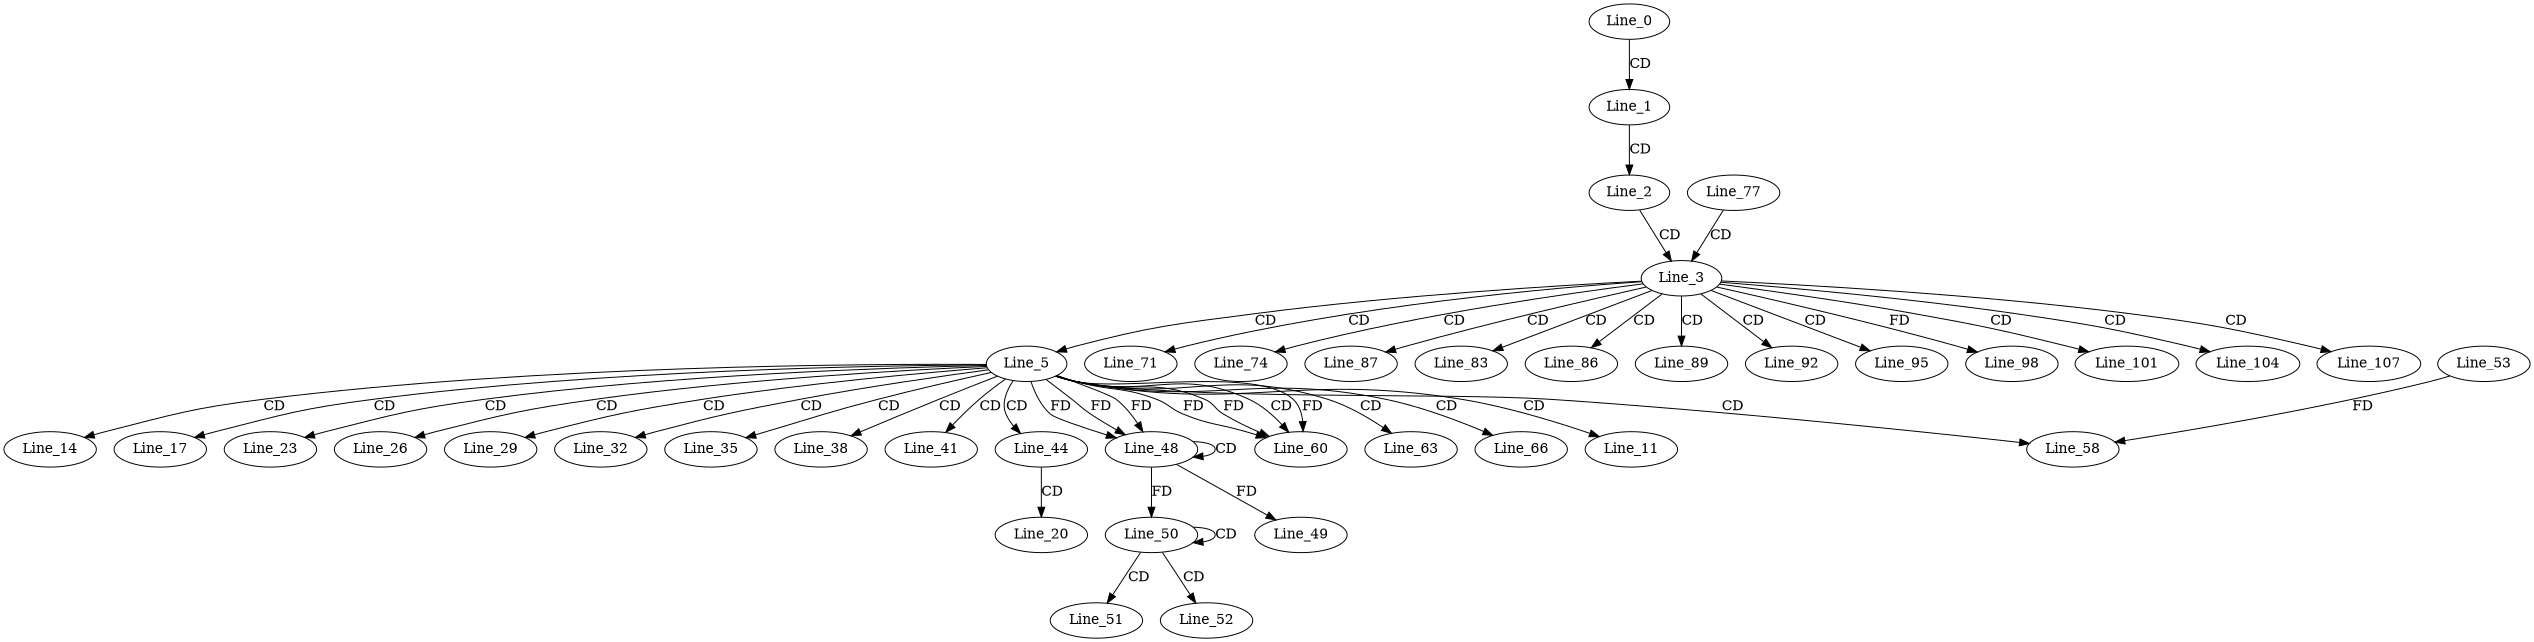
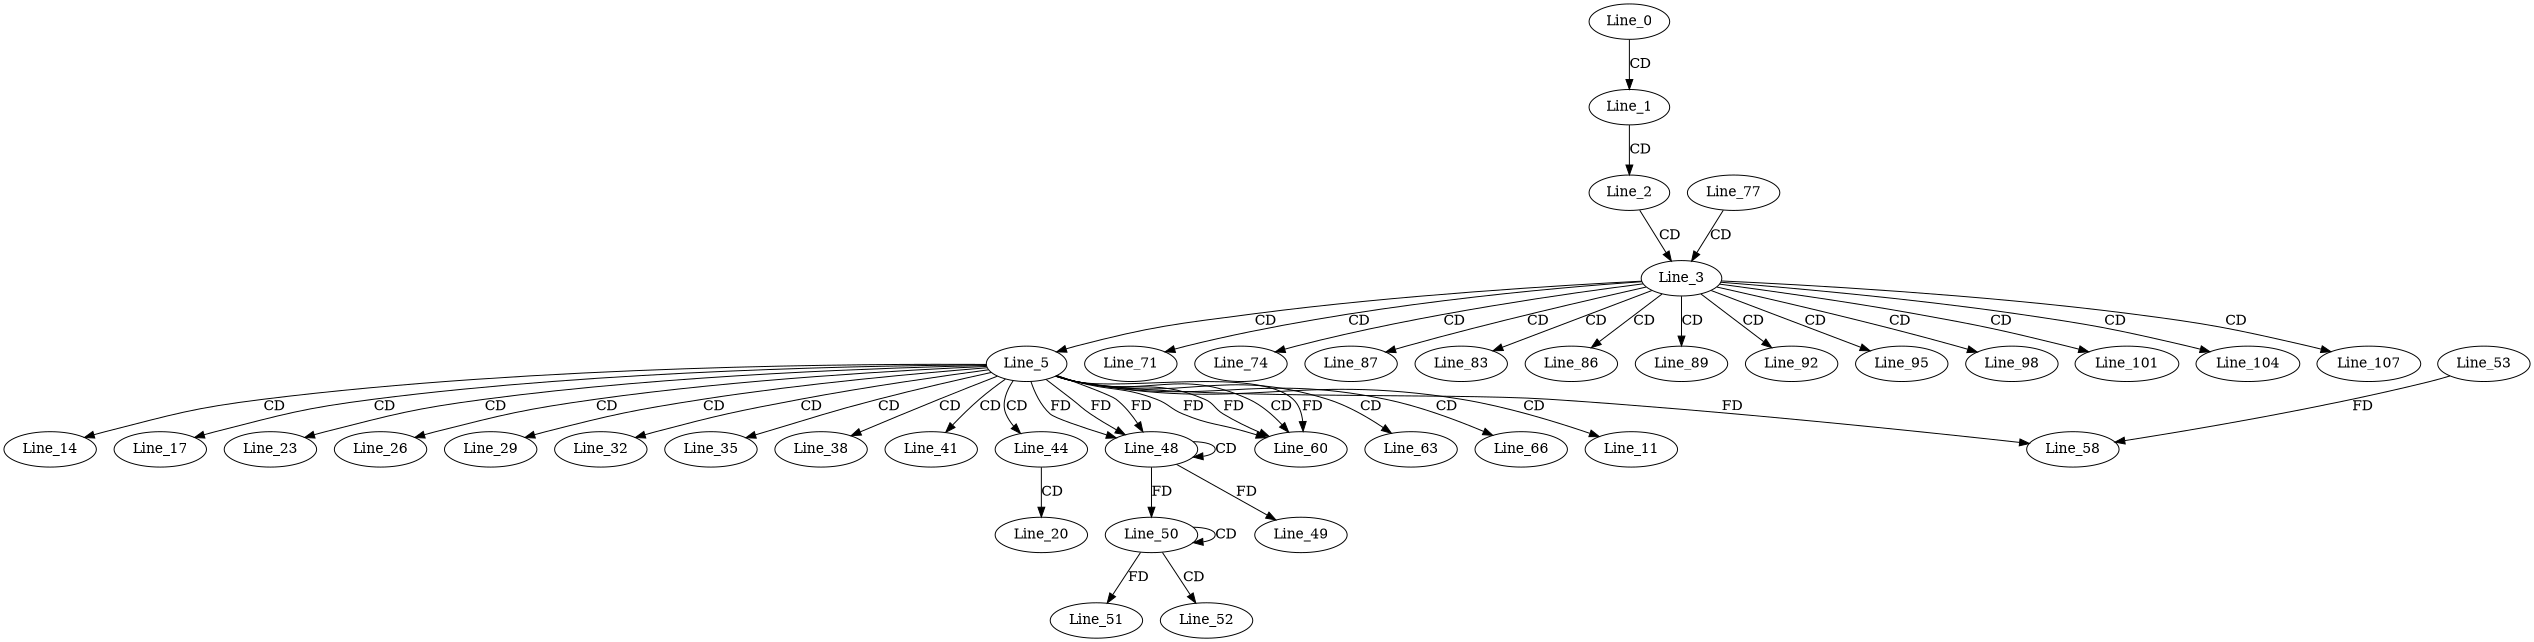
edge "Line_3" -> "Line_98": label "FD" -> "CD"
edge "Line_5" -> "Line_58": label "CD" -> "FD"
edge "Line_50" -> "Line_51": label "CD" -> "FD"
